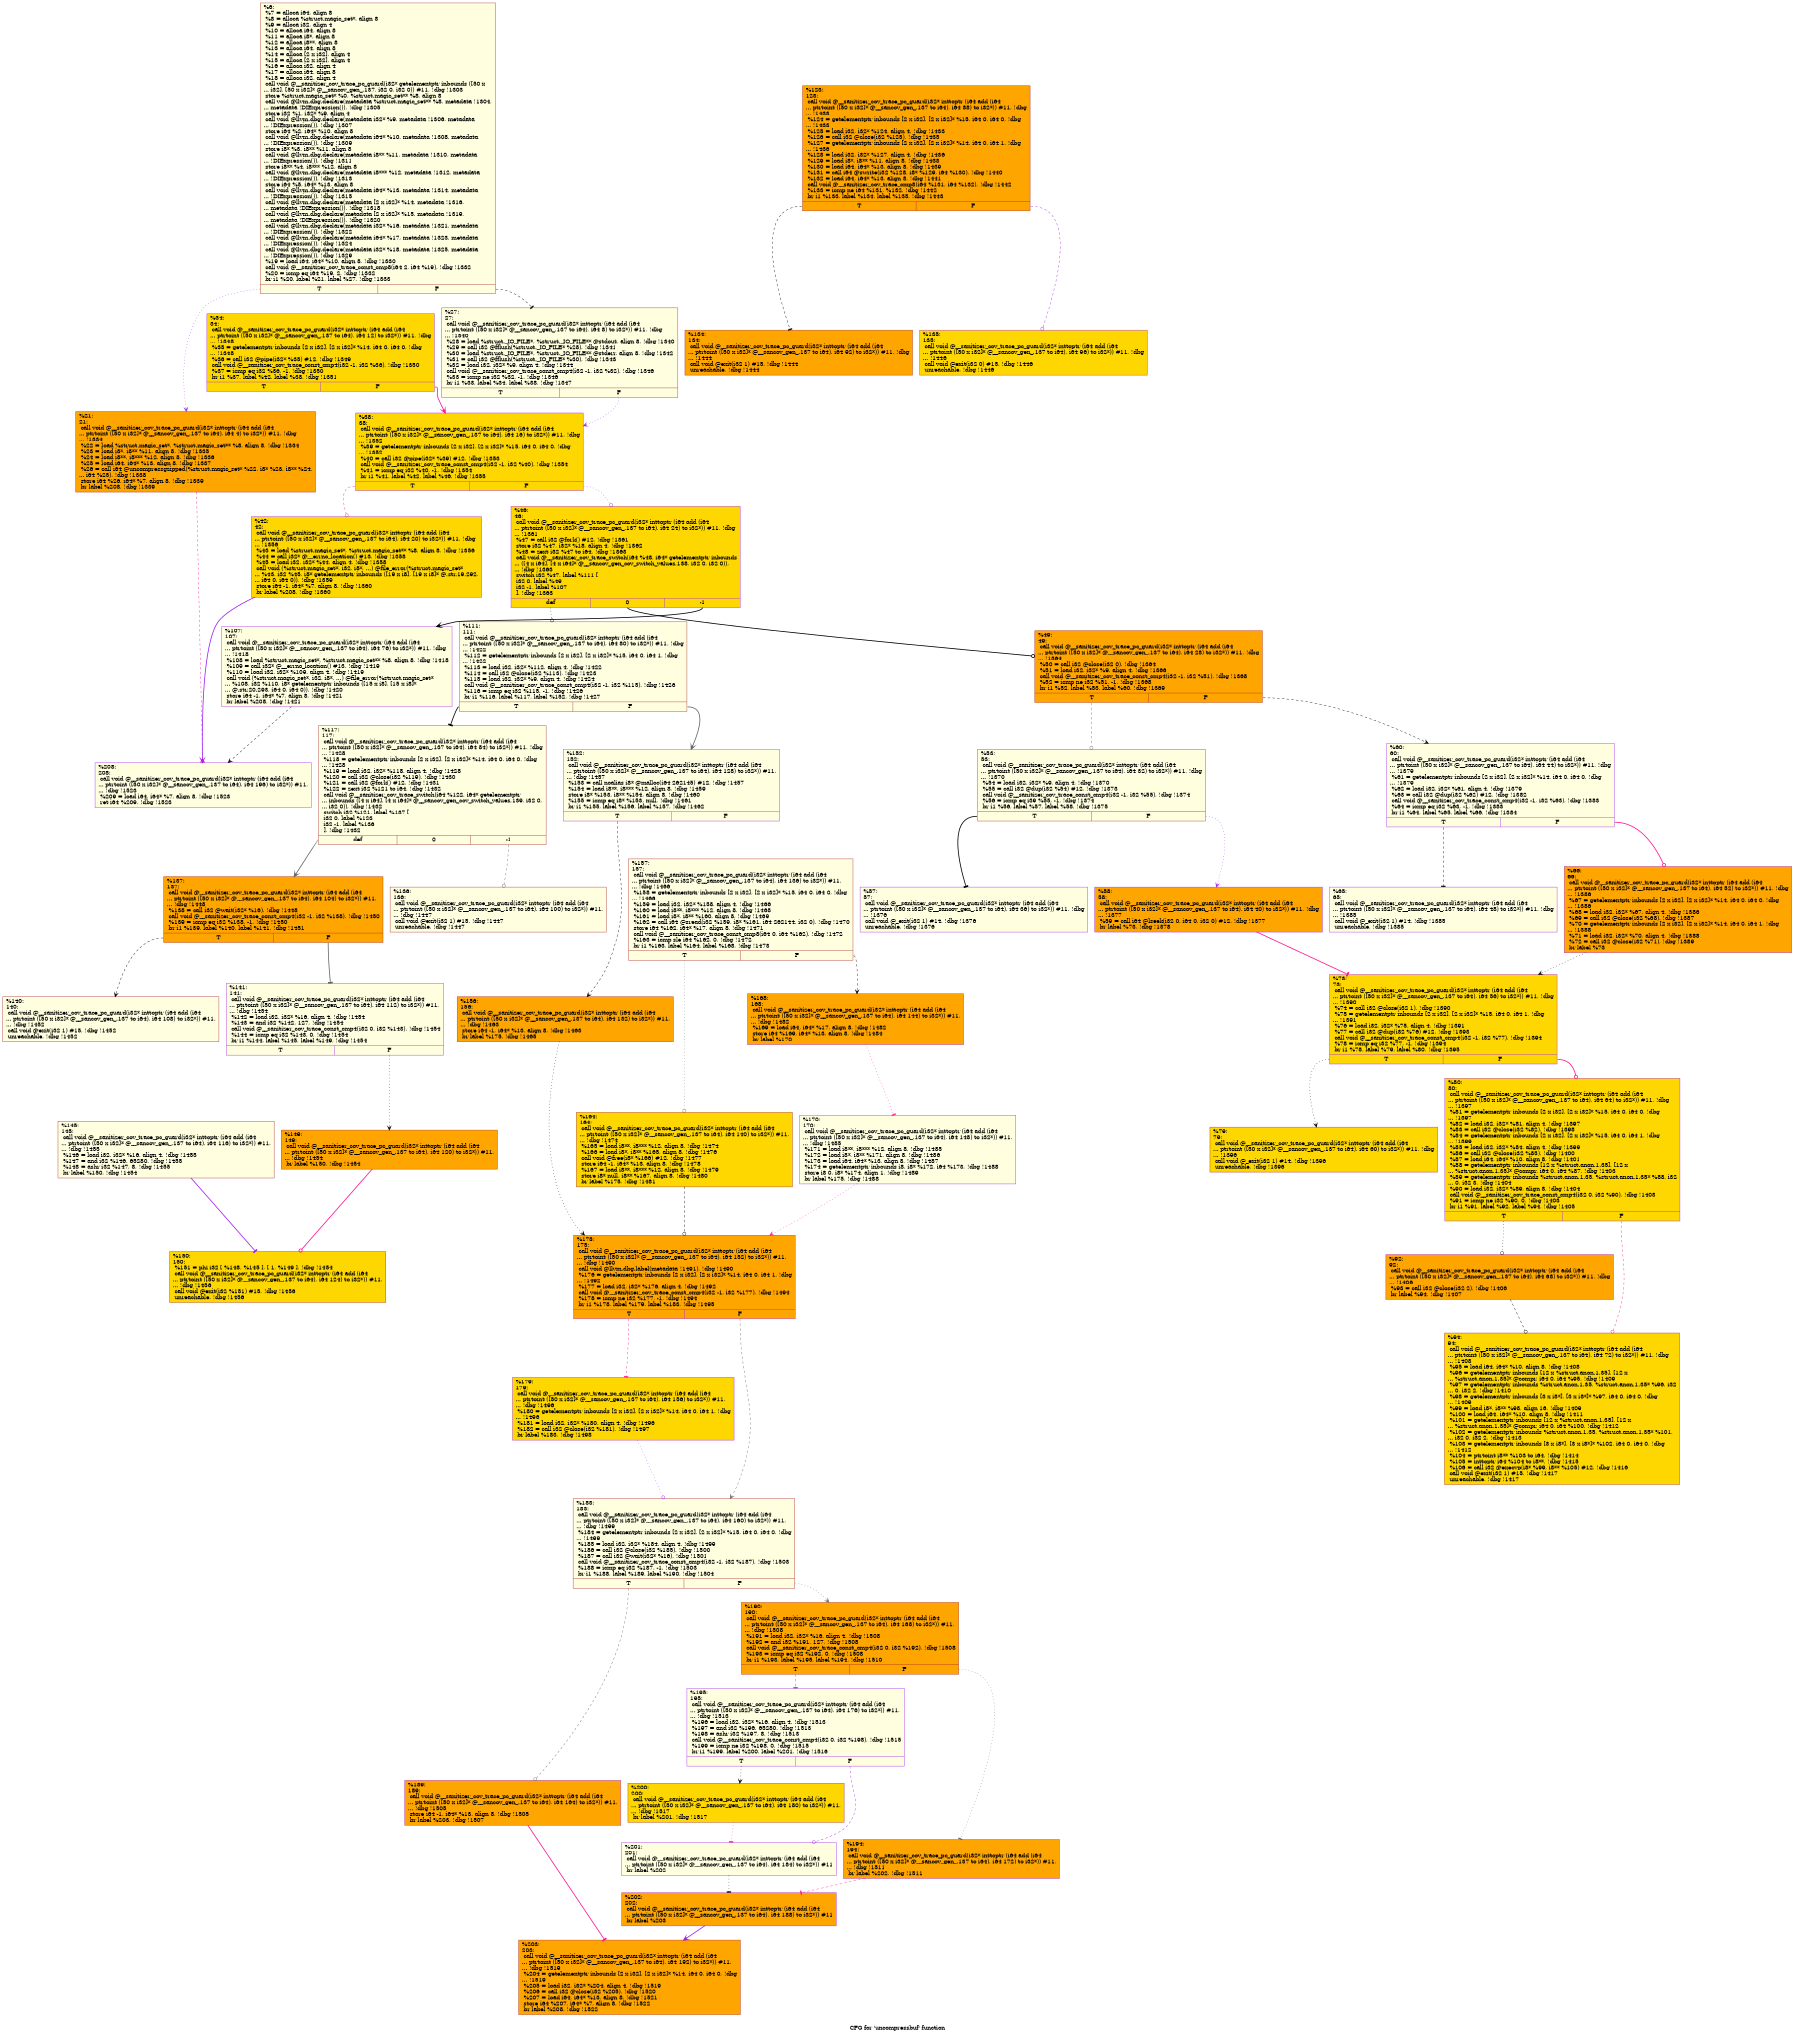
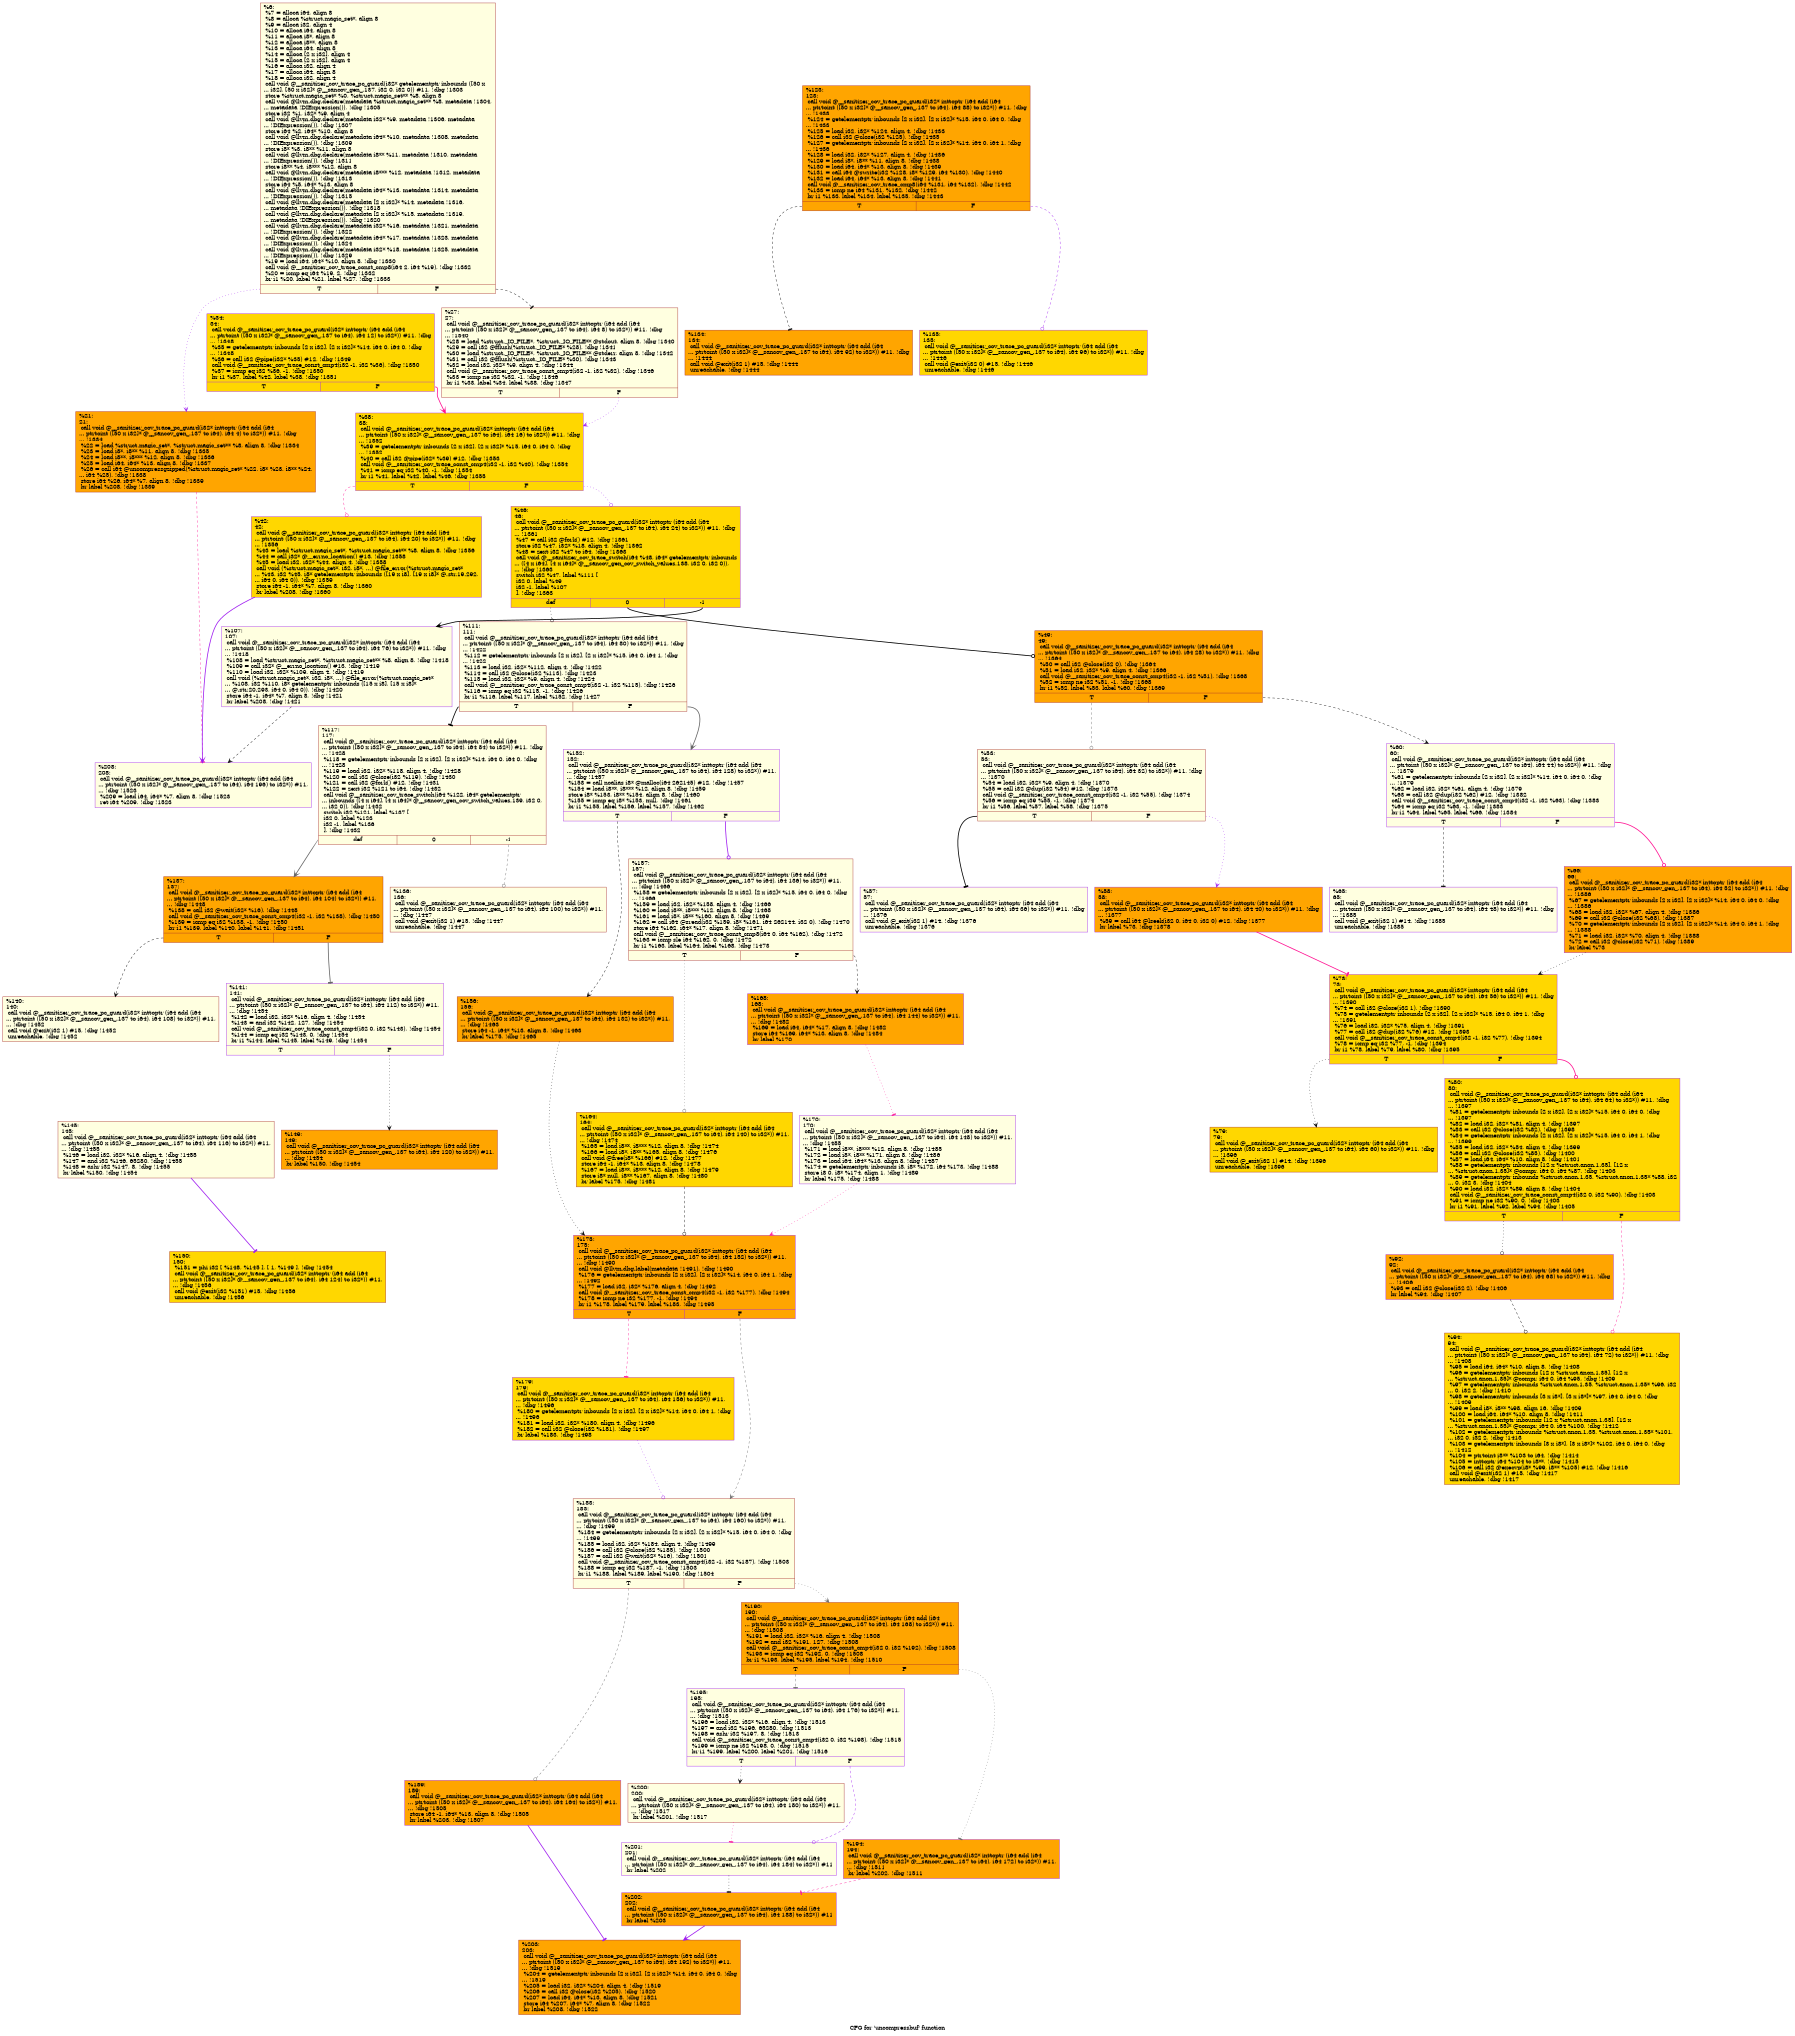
edge "%152:" -> "%157:": added
edge "%149:" -> "%150:": removed
node "%200:": fillcolor gold -> lightyellow
edge "%189:" -> "%203:": color deeppink -> purple
